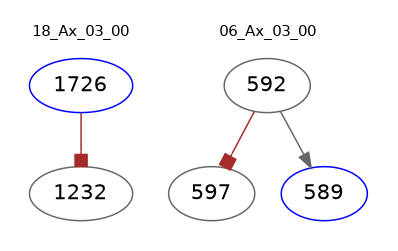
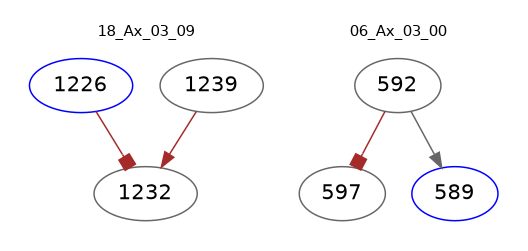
cluster "18_Ax_03_00": label "18_Ax_03_00" -> "18_Ax_03_09"
node "1726": label "1726" -> "1226"
node "1239": added
